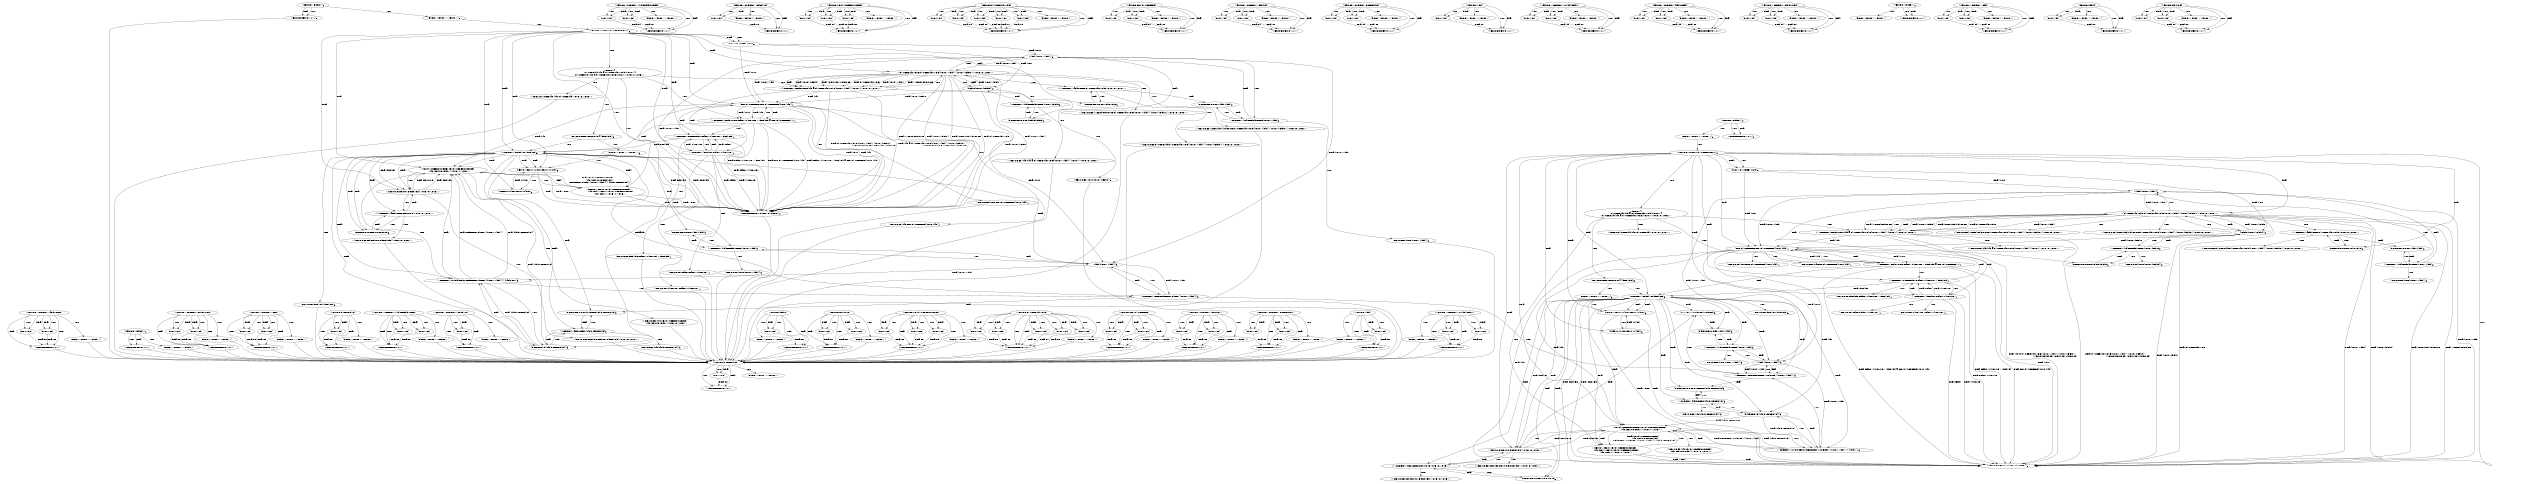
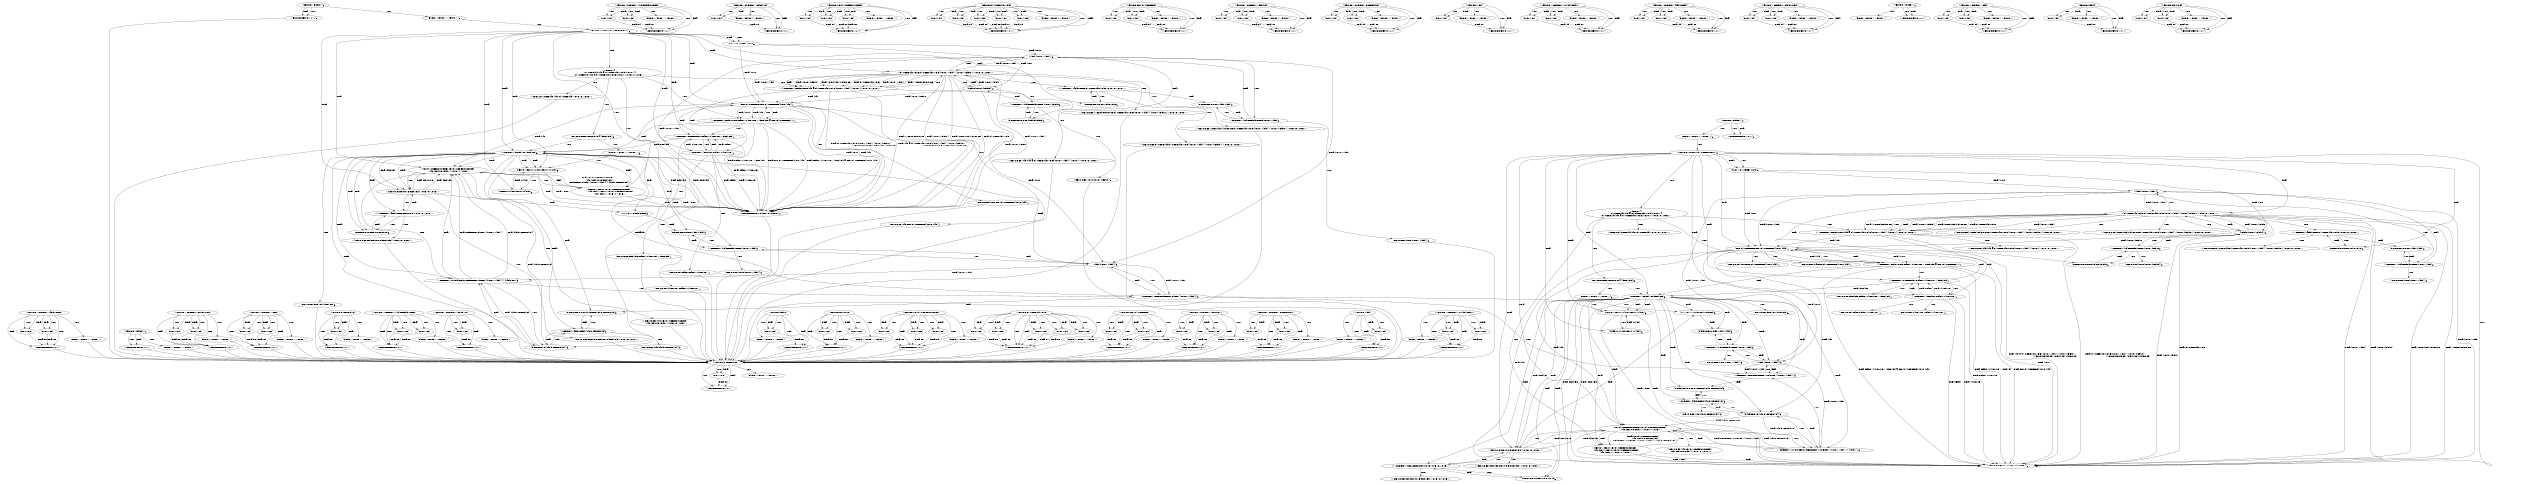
node "(UNKNOWN,size_t,size_t)": added
edge "(<operator>.cast,static_cast<unsigned>(input->width()))" -> "(UNKNOWN,unsigned,unsigned)": now "(<operator>.cast,static_cast<size_t>(input->width()))" -> "(UNKNOWN,unsigned,unsigned)"
